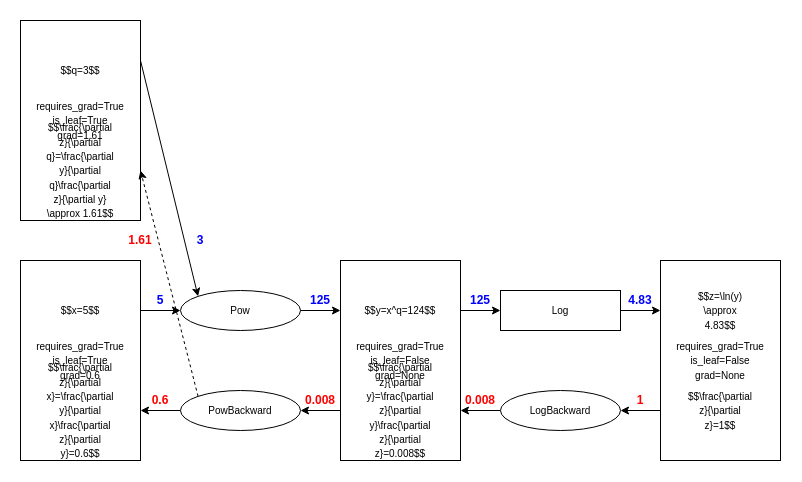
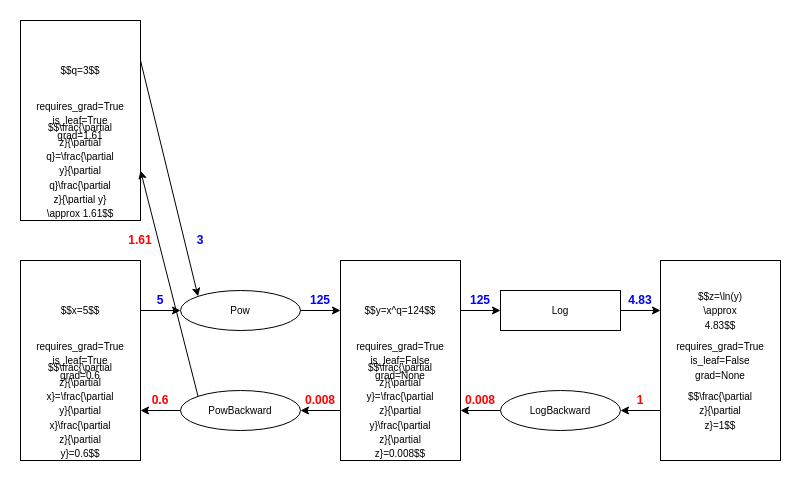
edge "PowBackward" -> "requires_grad=True is_leaf=True grad=1.61": style dashed -> solid
